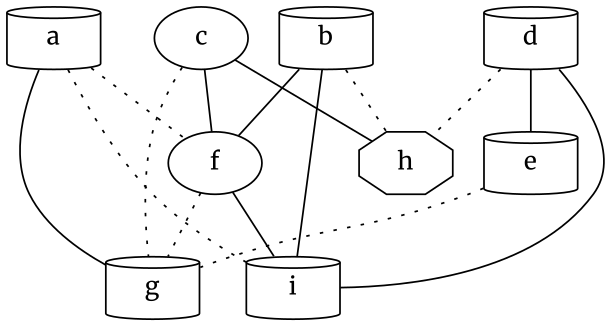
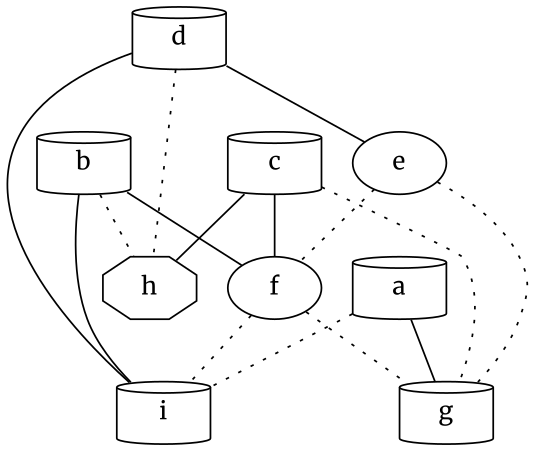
node "c": shape ellipse -> cylinder
edge "a" -- "f": now "e" -- "f"
node "e": shape cylinder -> ellipse
edge "f" -- "i": style solid -> dotted
